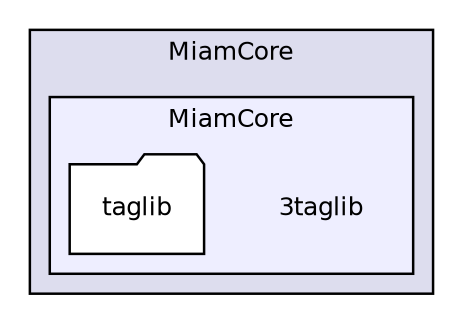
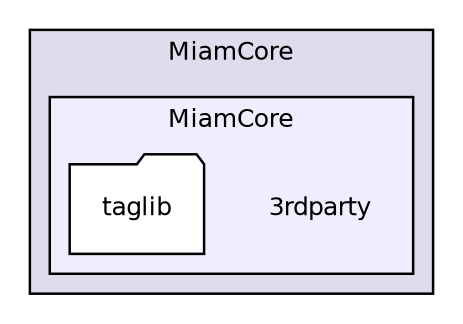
node "3taglib": label "3taglib" -> "3rdparty"
